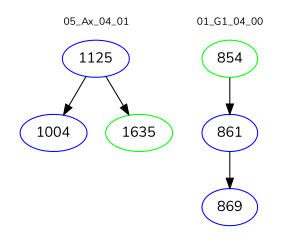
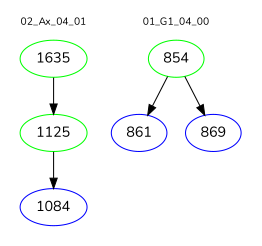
cluster "05_Ax_04_01": label "05_Ax_04_01" -> "02_Ax_04_01"
node "1125": color blue -> green
edge "1125" -> "1635": reversed
node "1004": label "1004" -> "1084"
edge "861" -> "869": now "854" -> "869"
